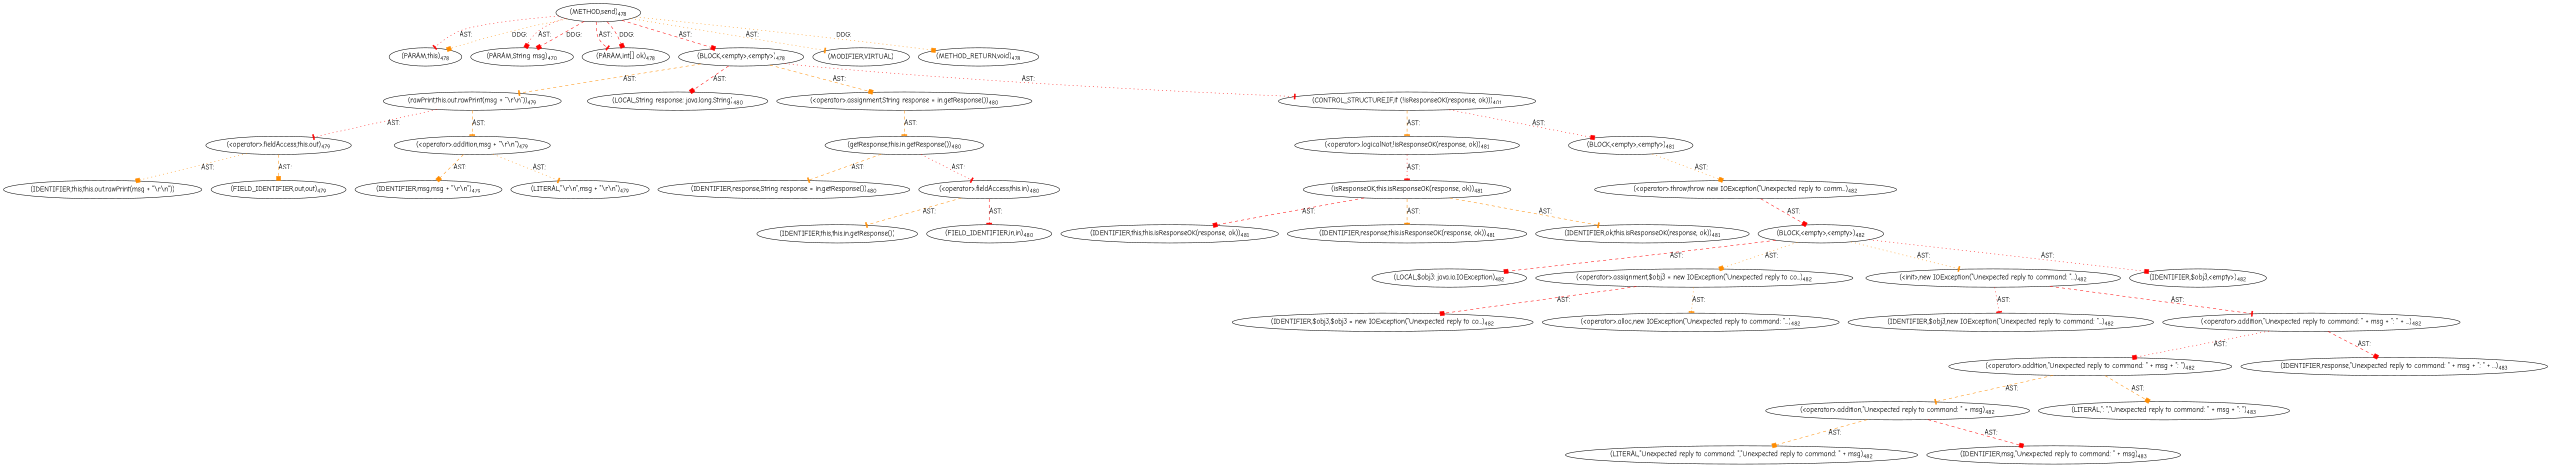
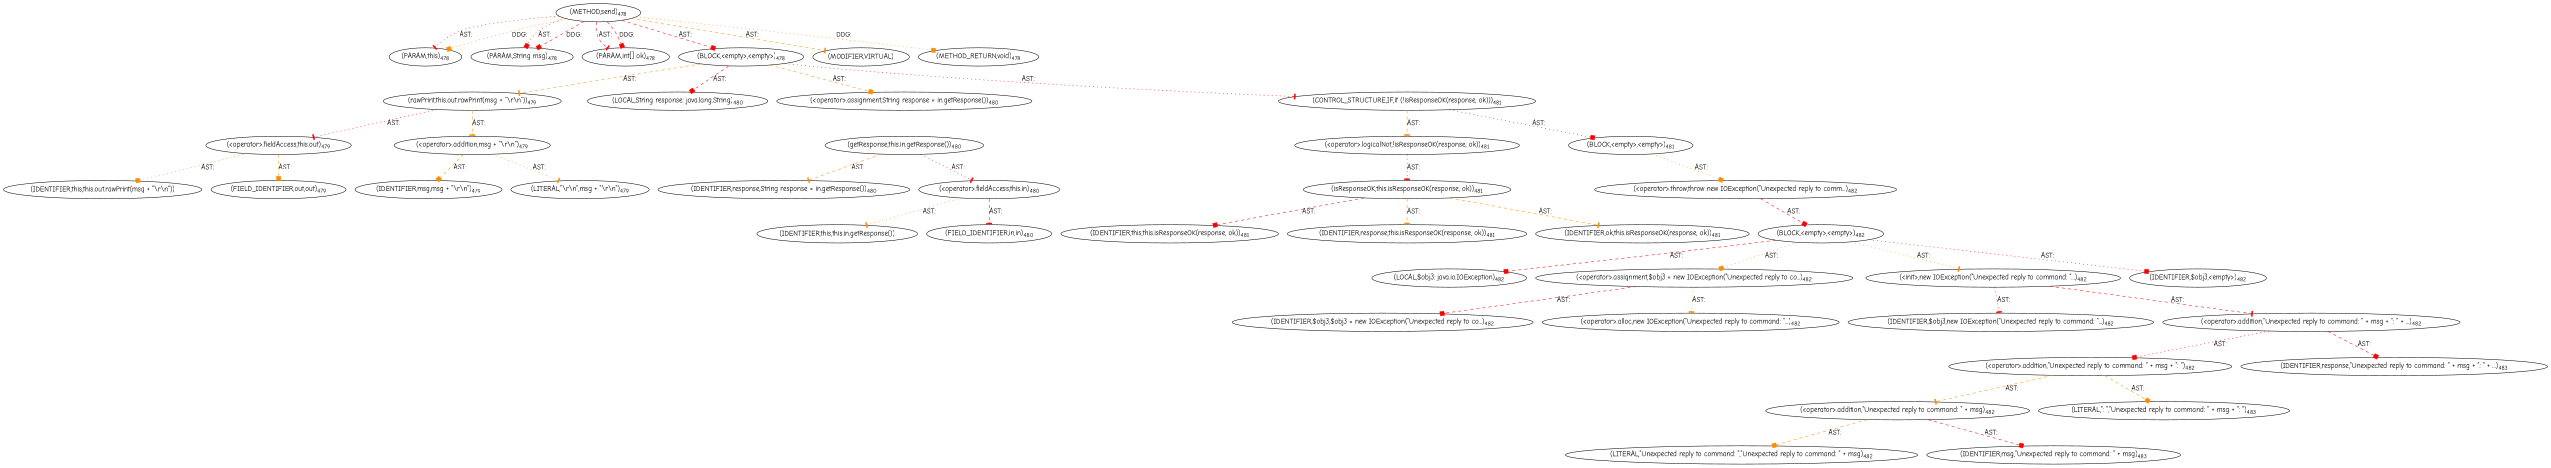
edge "(METHOD,send)" -> "(MODIFIER,VIRTUAL)": style dotted -> dashed
node "(PARAM,String msg)": text "470" -> "478"
node "(CONTROL_STRUCTURE,IF,if (!isResponseOK(response, ok)))": text "401" -> "481"
edge "(<operator>.assignment,String response = in.getResponse())" -> "(getResponse,this.in.getResponse())": removed, label "AST:"
edge "(<operator>.fieldAccess,this.in)" -> "(IDENTIFIER,this,this.in.getResponse())": style dashed -> dotted
